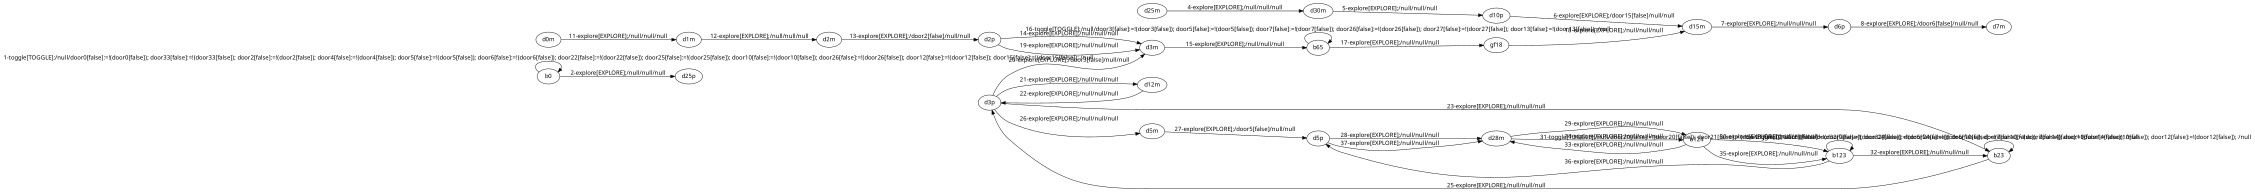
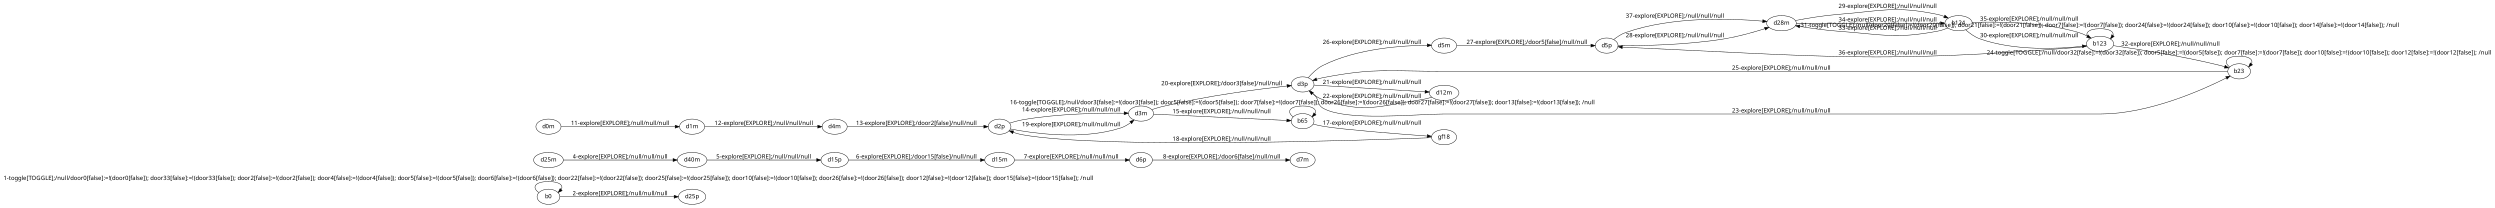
node "d30m": label "d30m" -> "d40m"
node "d10p": label "d10p" -> "d15p"
node "d2m": label "d2m" -> "d4m"
edge "gf18" -> "d15m": now "gf18" -> "d2p"
edge "d3p" -> "d3m": reversed
